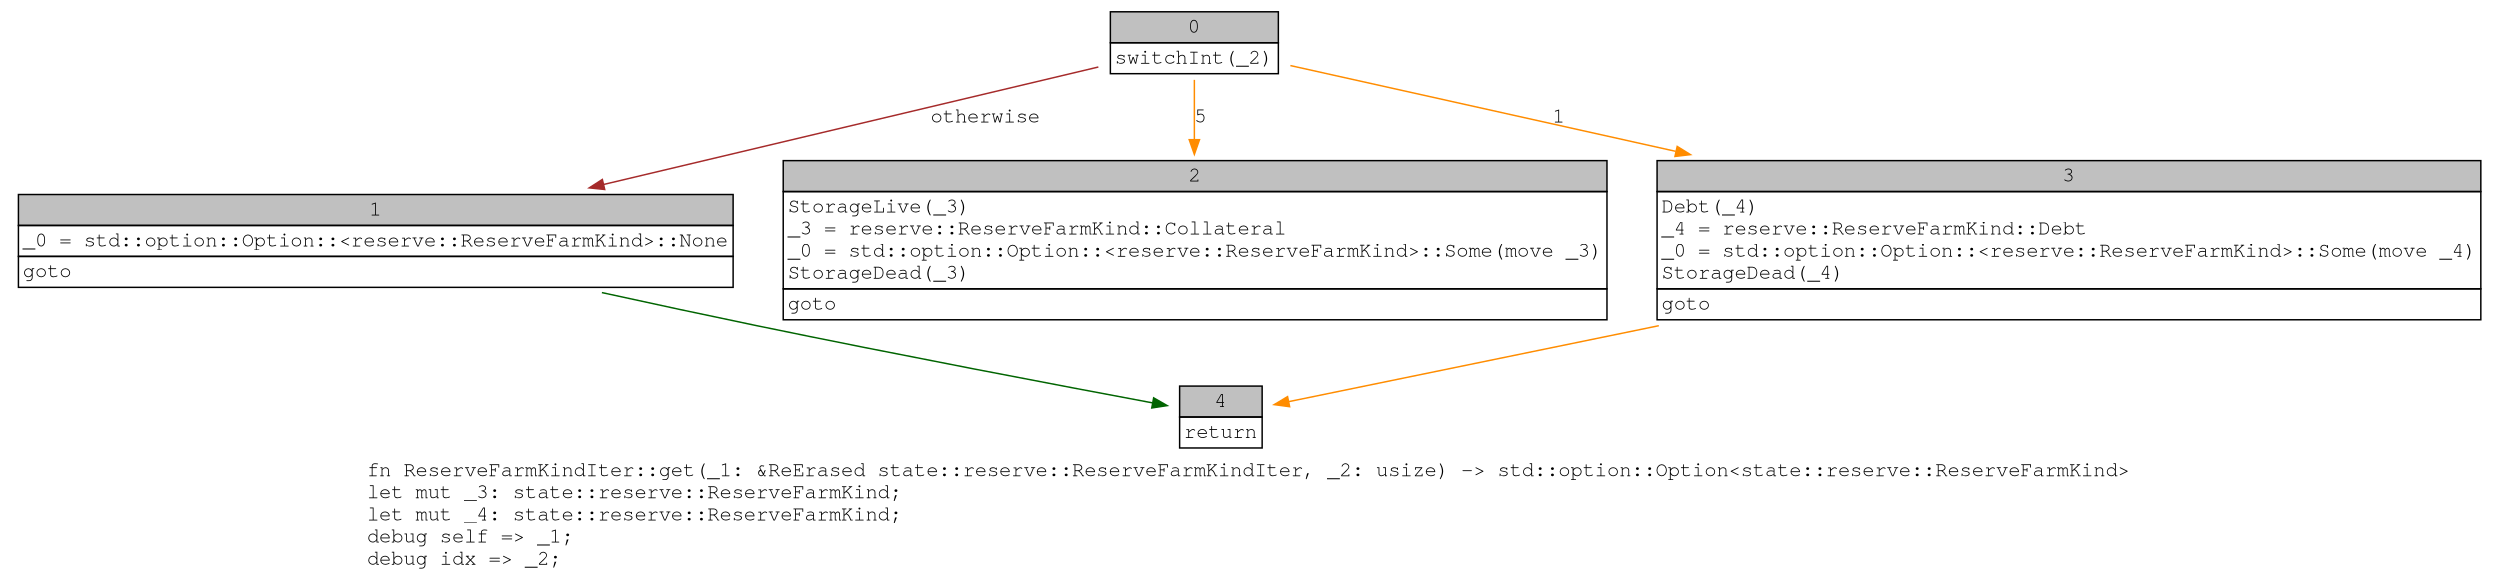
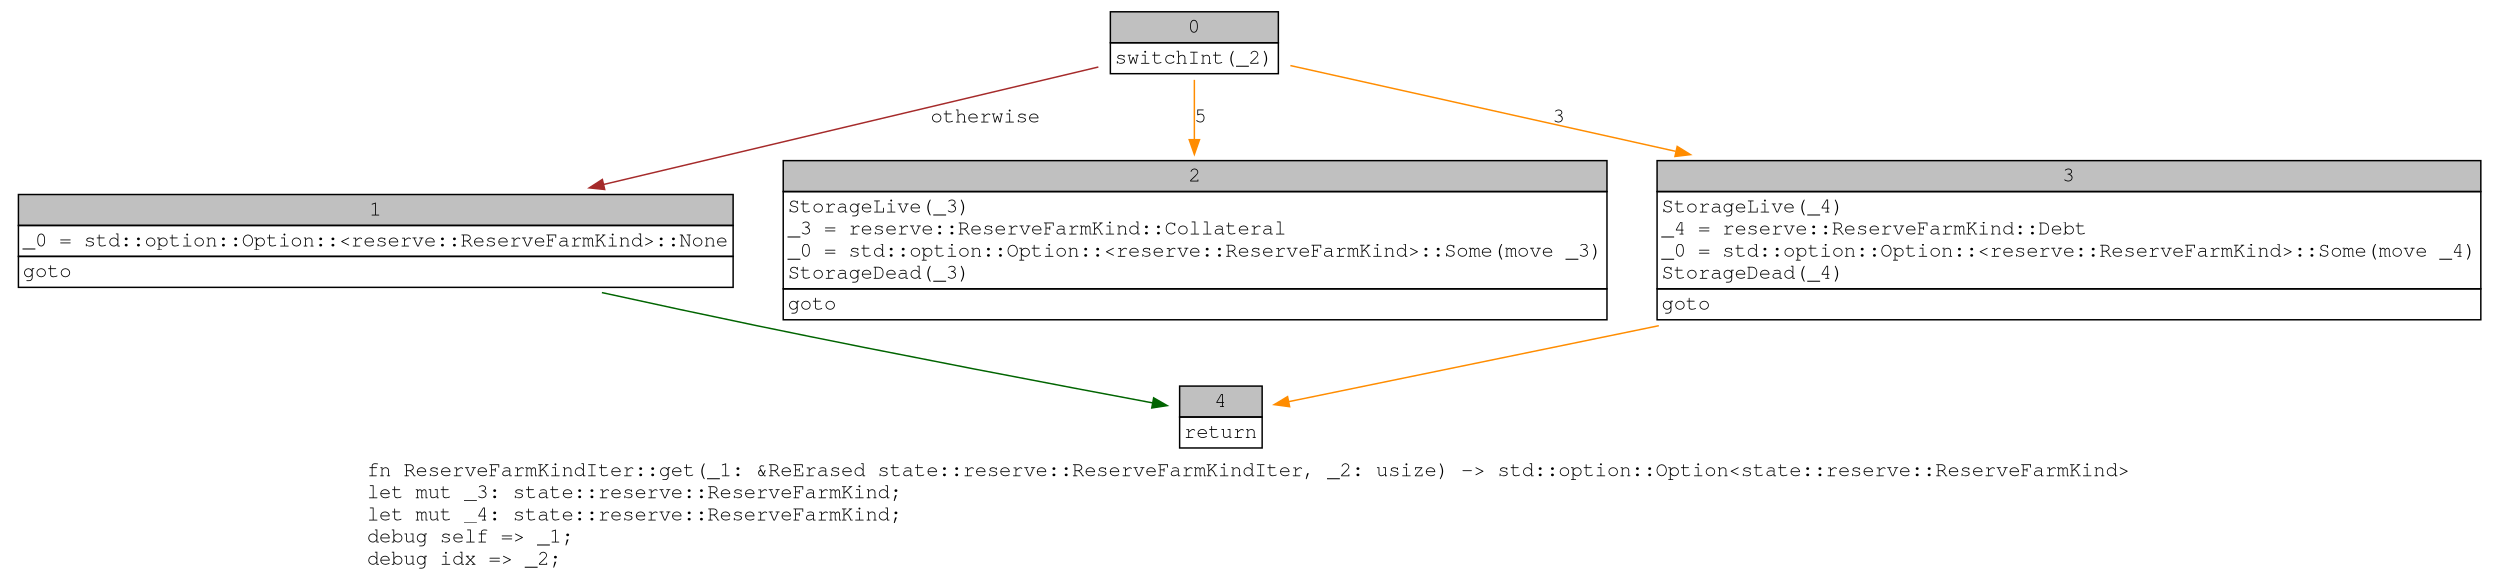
edge "0" -> "3": label "1" -> "3"
node "3": text "Debt(_4)" -> "StorageLive(_4)"
